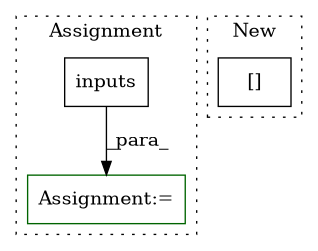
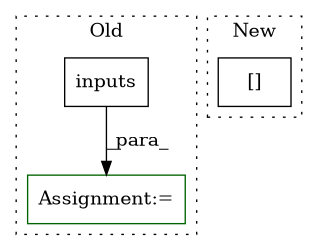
cluster "Assignment": label "Assignment" -> "Old"
